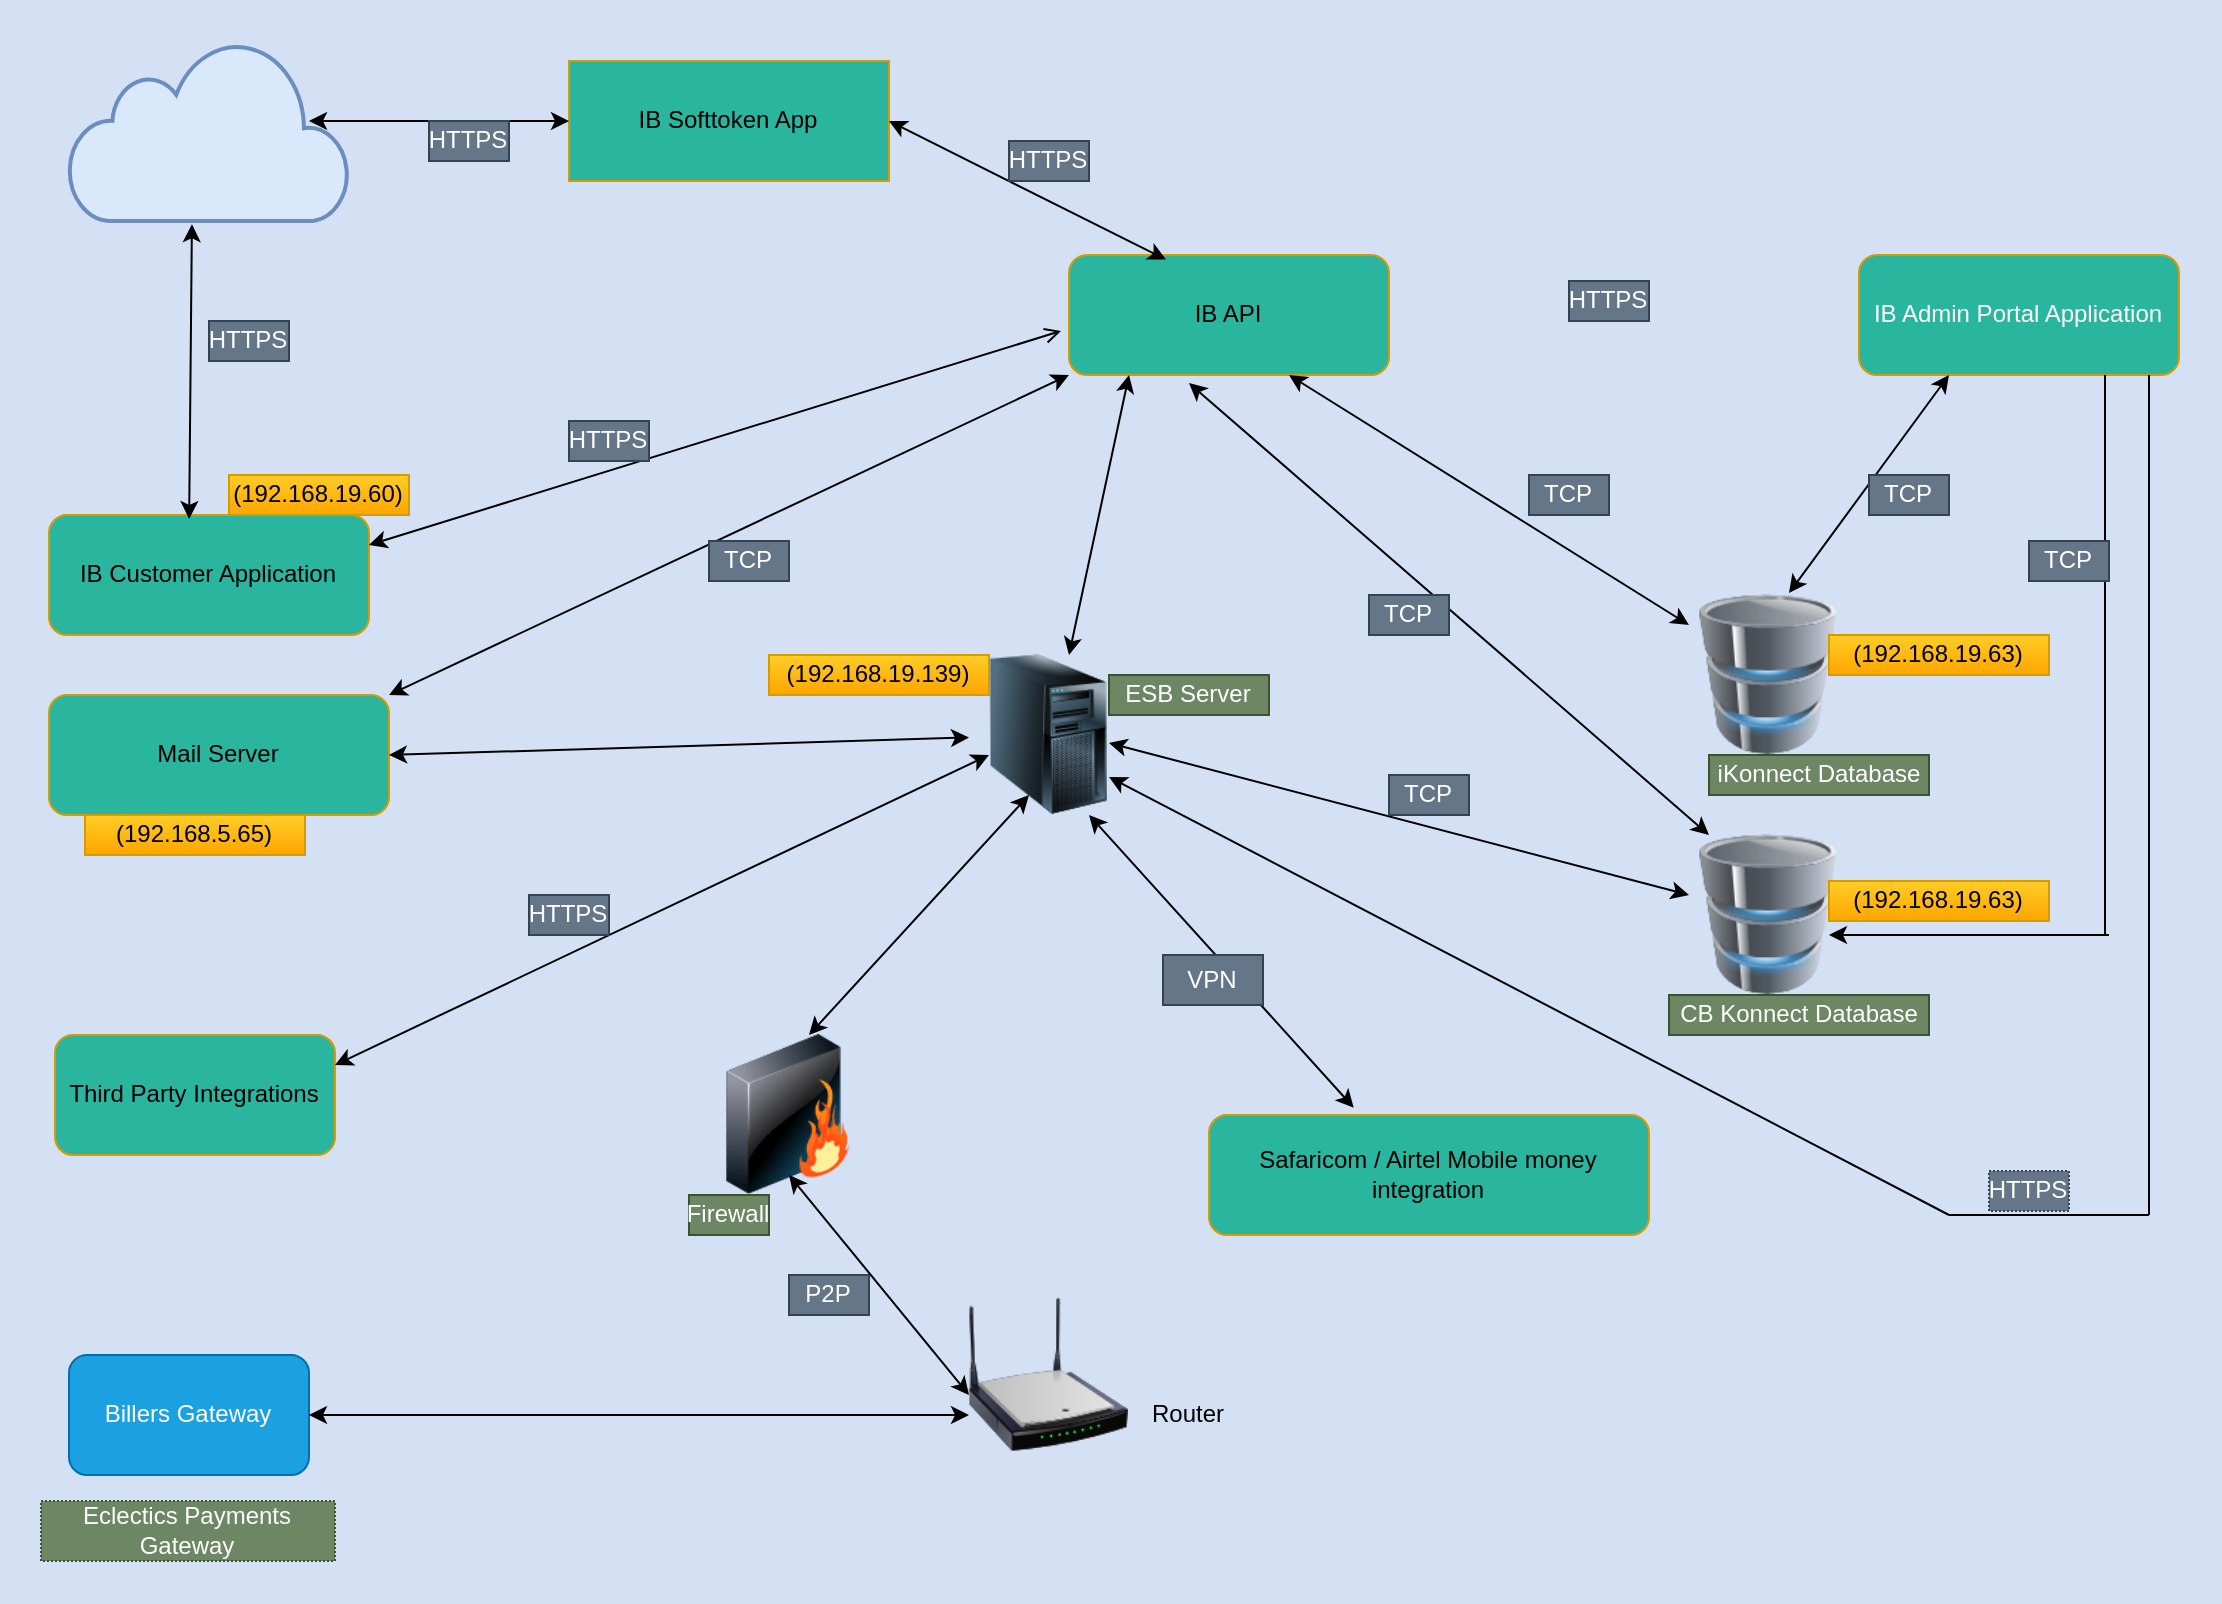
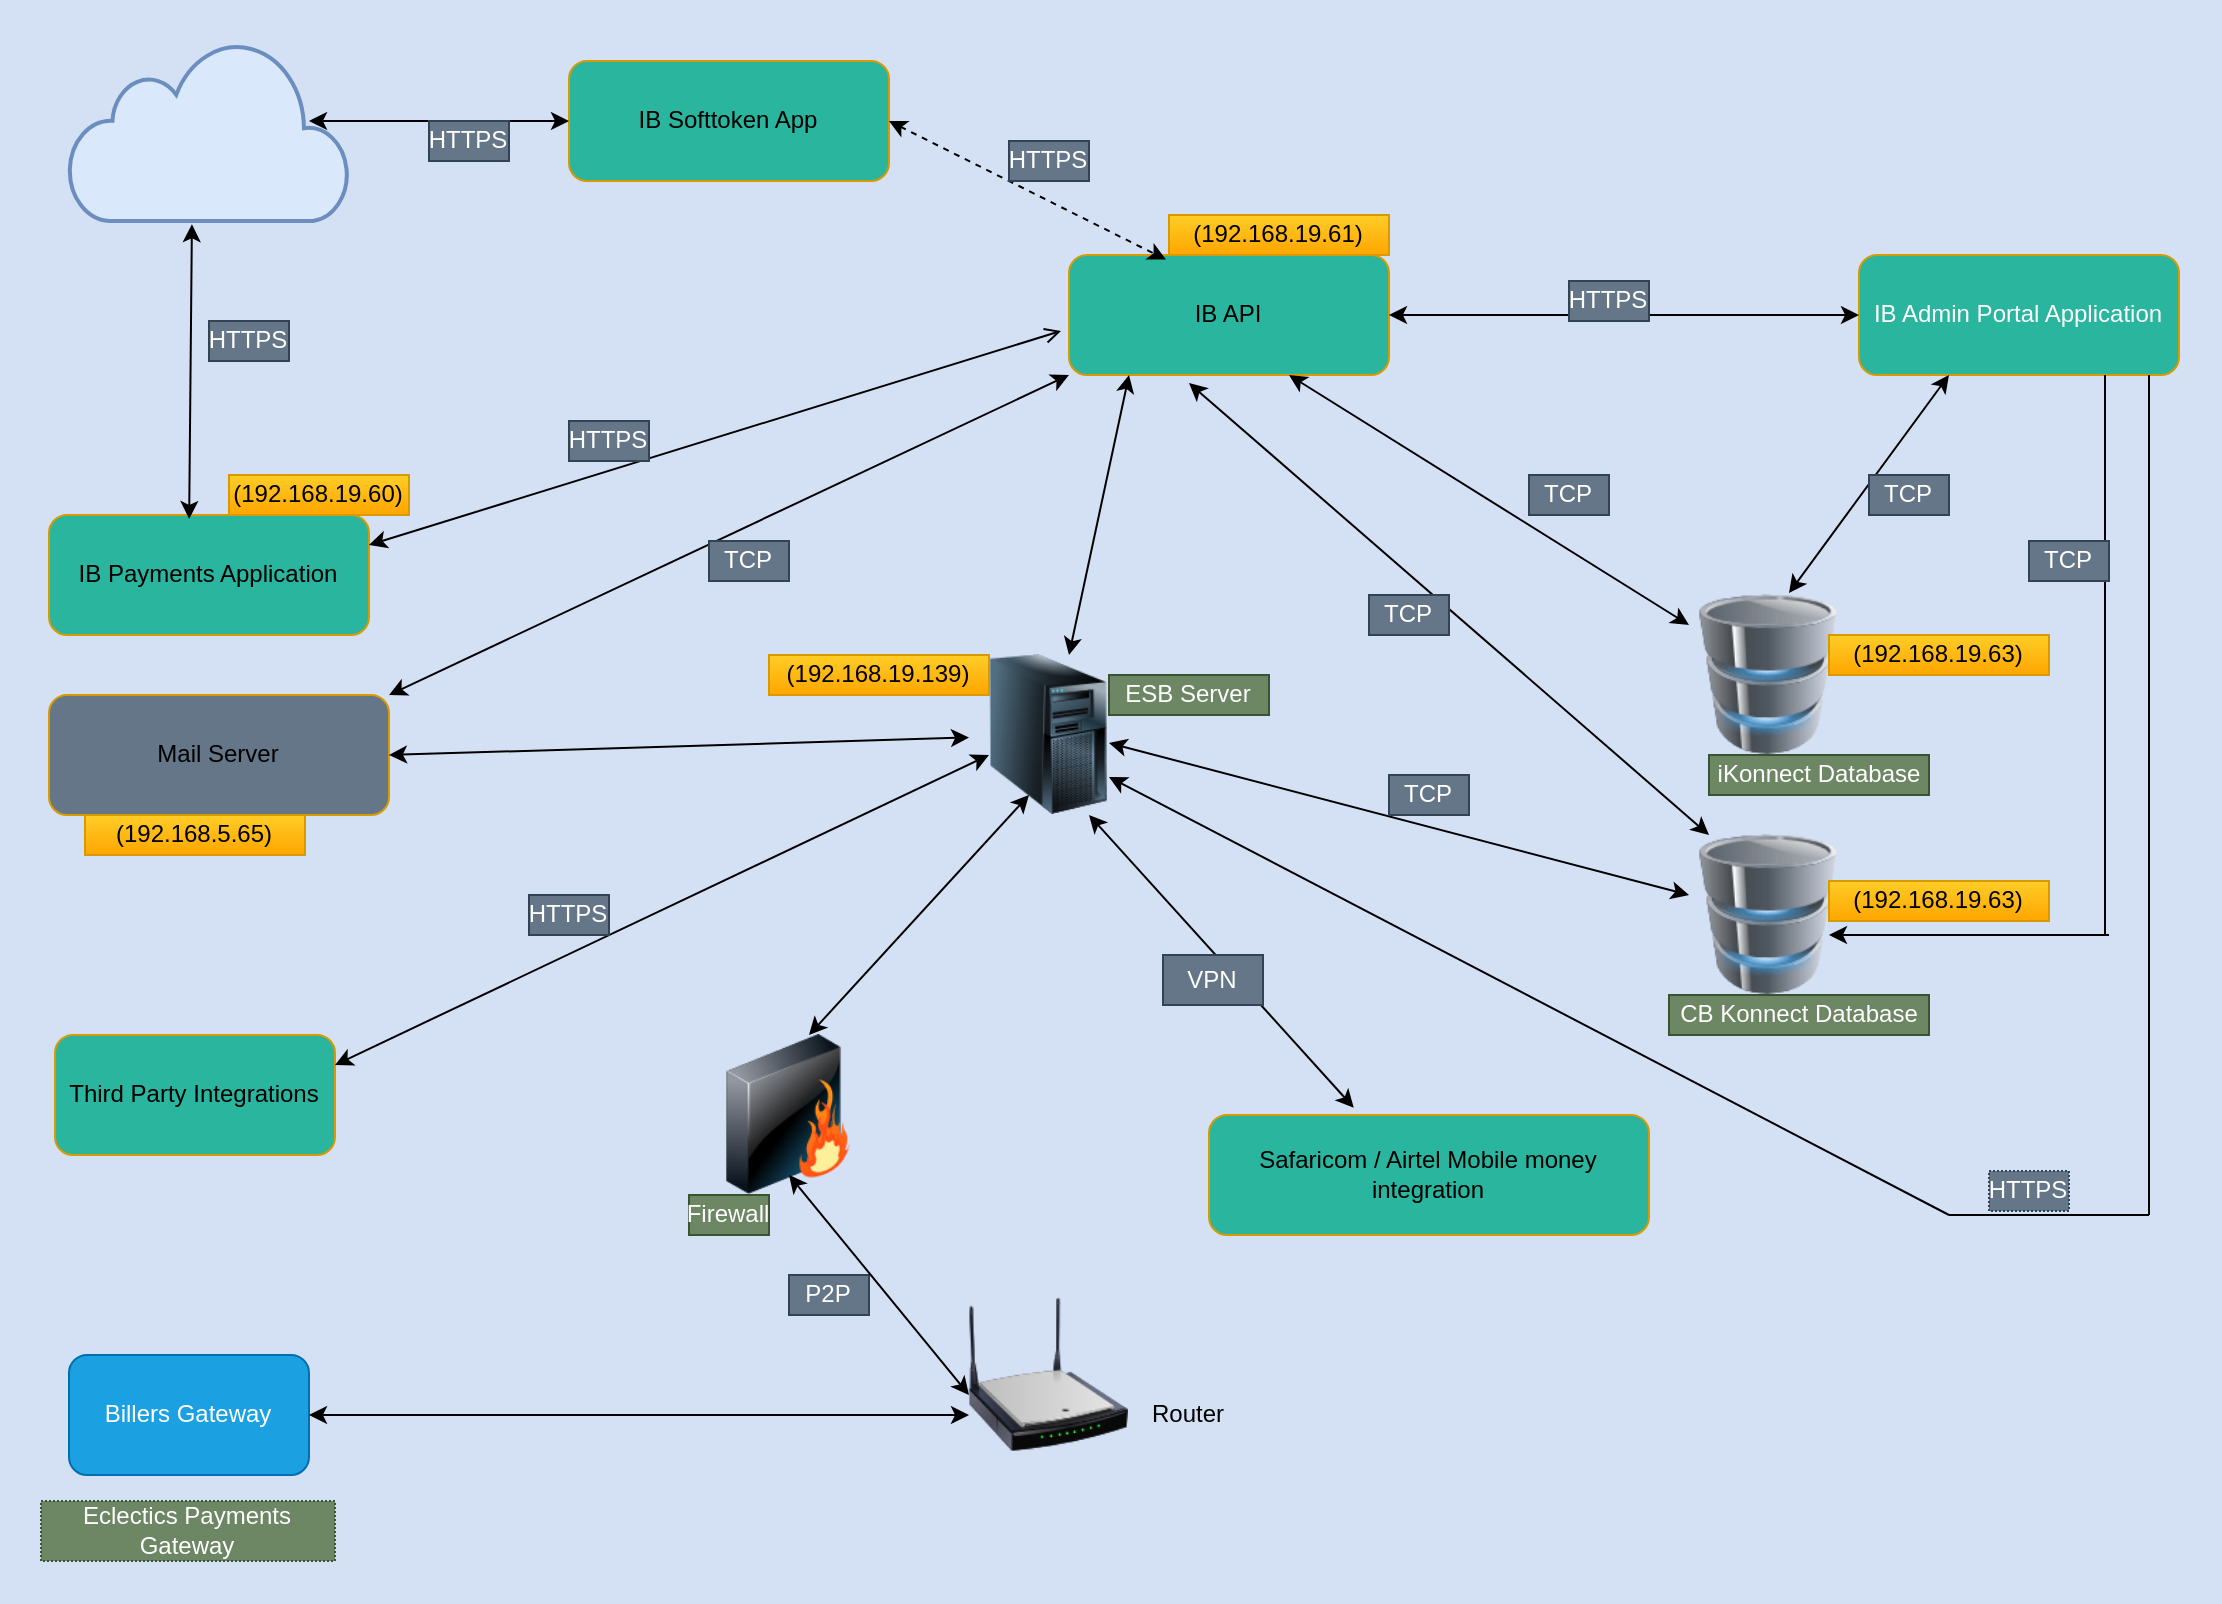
node "IB Softtoken App": shape rectangle -> rounded rectangle
edge "IB Softtoken App" -- "IB API": style solid -> dashed
node "(192.168.19.61)": added
edge "IB API" -- "IB Admin Portal Application": added
node "IB Customer Application": label "IB Customer Application" -> "IB Payments Application"
node "Mail Server": fillcolor #2ab59e -> #647687
